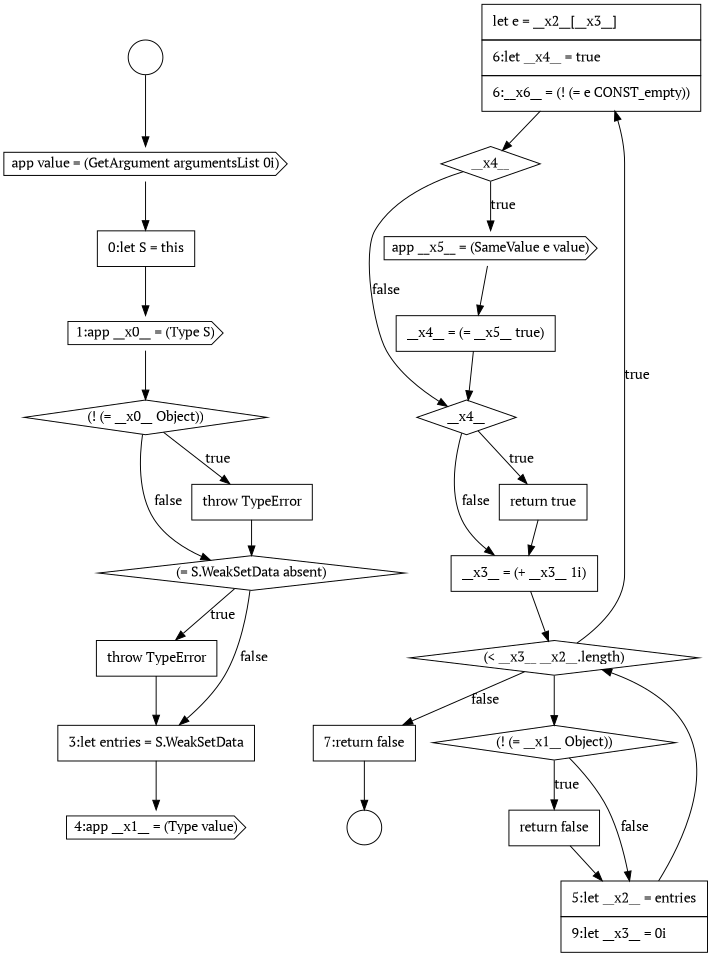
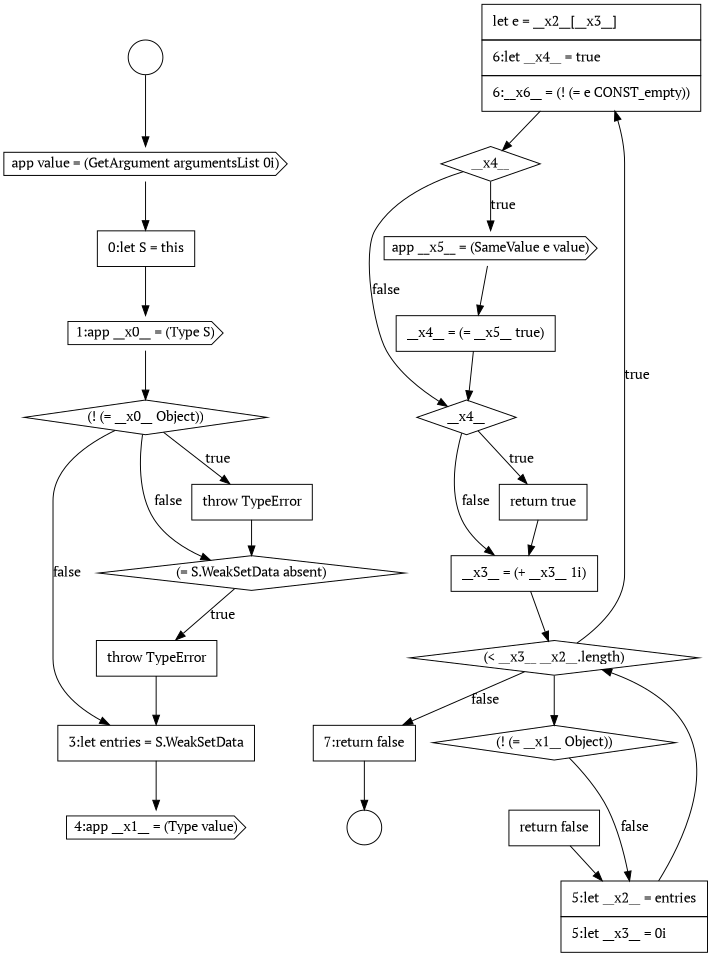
edge "(= S.WeakSetData absent)" -> "3:let entries = S.WeakSetData": now "(! (= __x0__ Object))" -> "3:let entries = S.WeakSetData"
edge "(! (= __x1__ Object))" -> "return false": removed, label "true"
node "5:let __x2__ = entries": text "9:let __x3__ = 0i" -> "5:let __x3__ = 0i"
